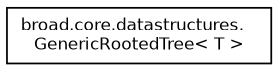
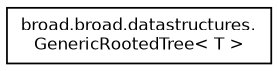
node "broad.core.datastructures. GenericRootedTree< T >": label "broad.core.datastructures. GenericRootedTree< T >" -> "broad.broad.datastructures. GenericRootedTree< T >"
